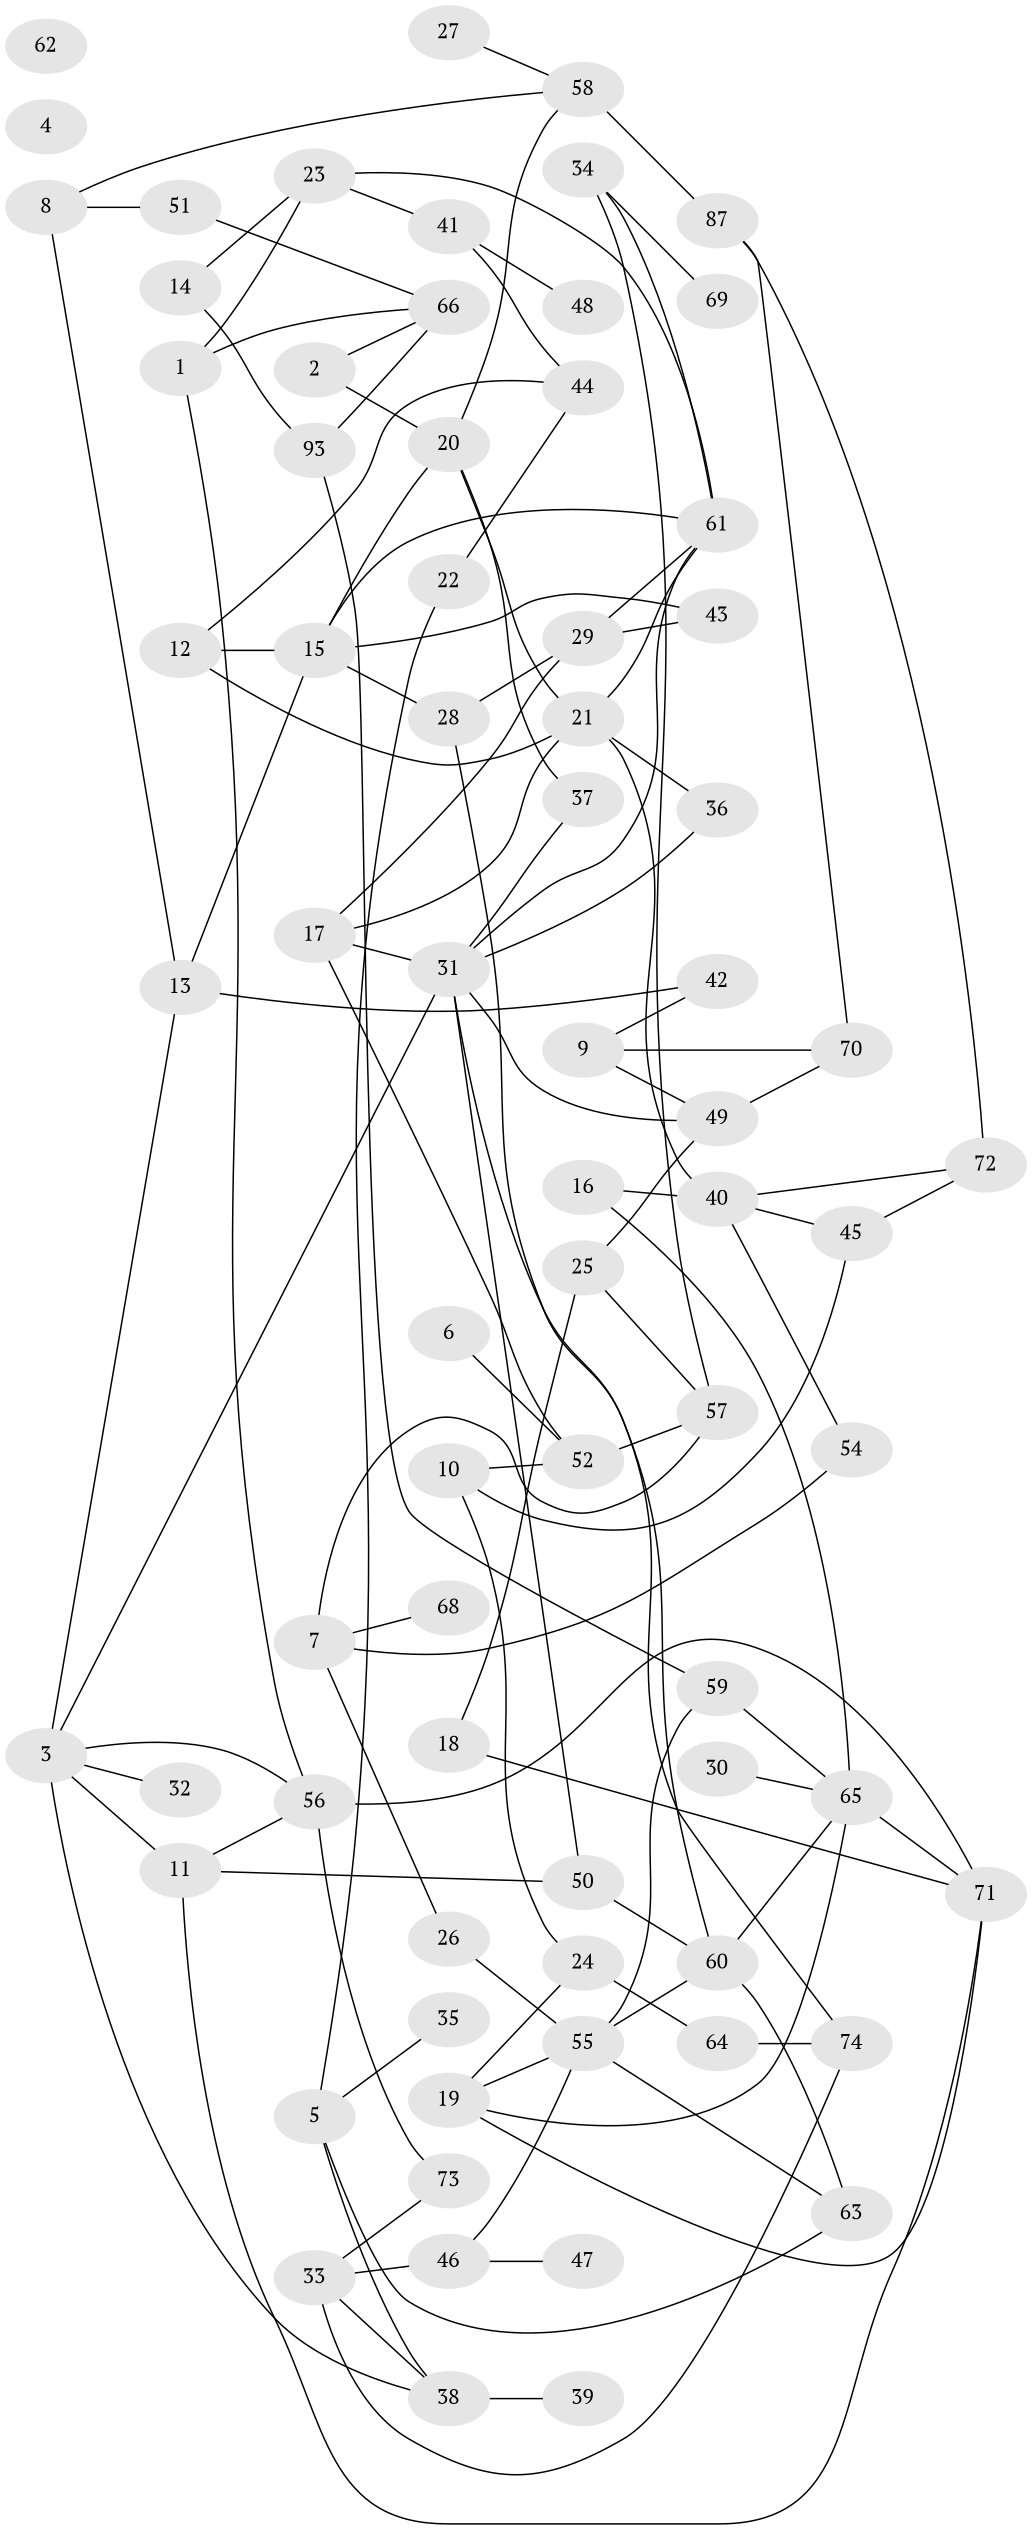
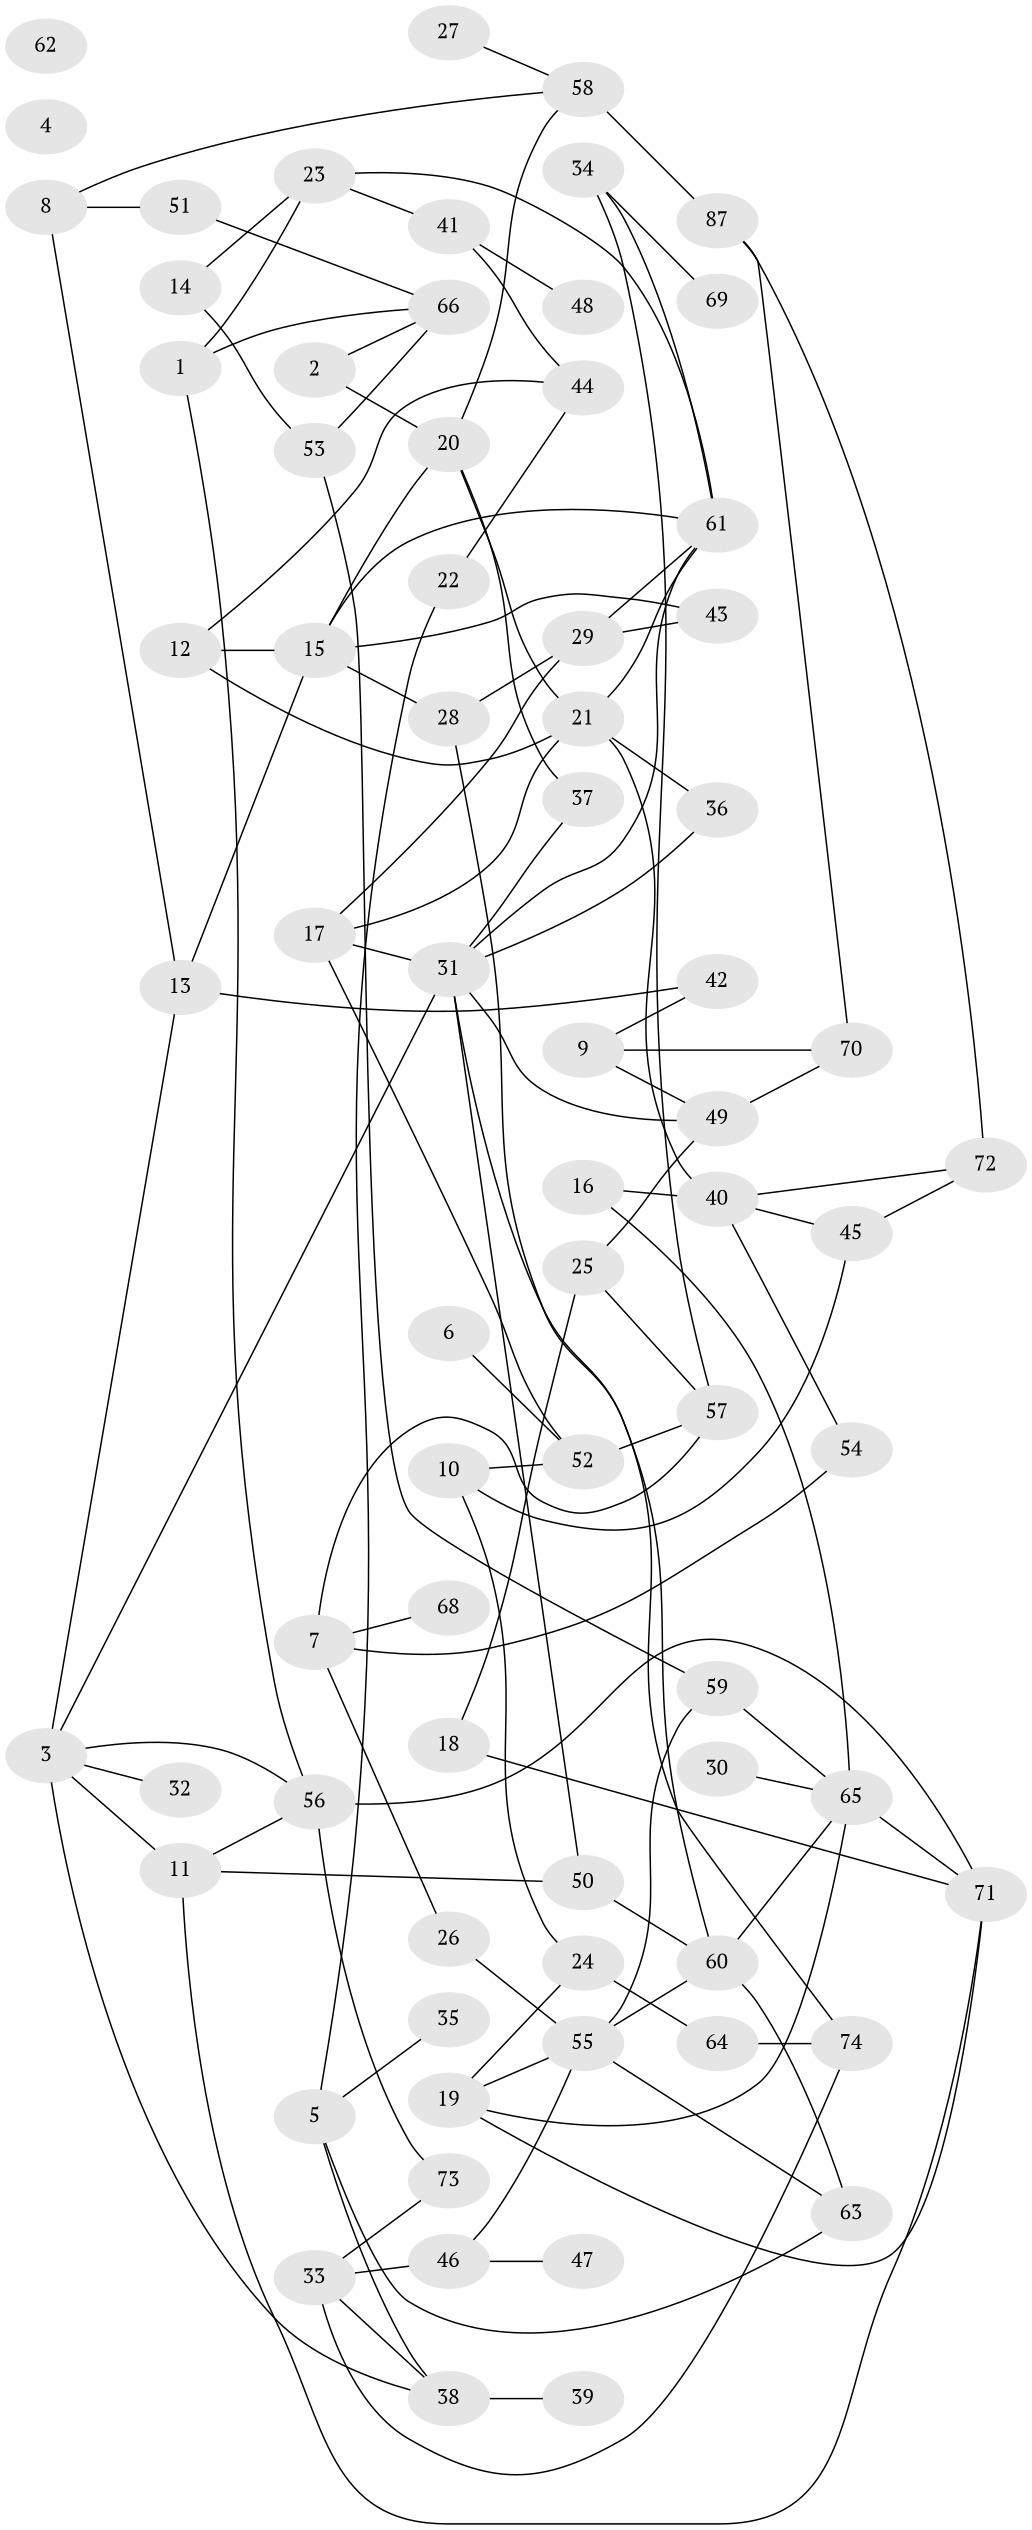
node "93": label "93" -> "53"
